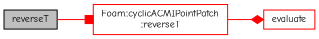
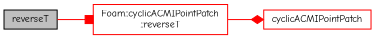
node "evaluate": label "evaluate" -> "cyclicACMIPointPatch"
